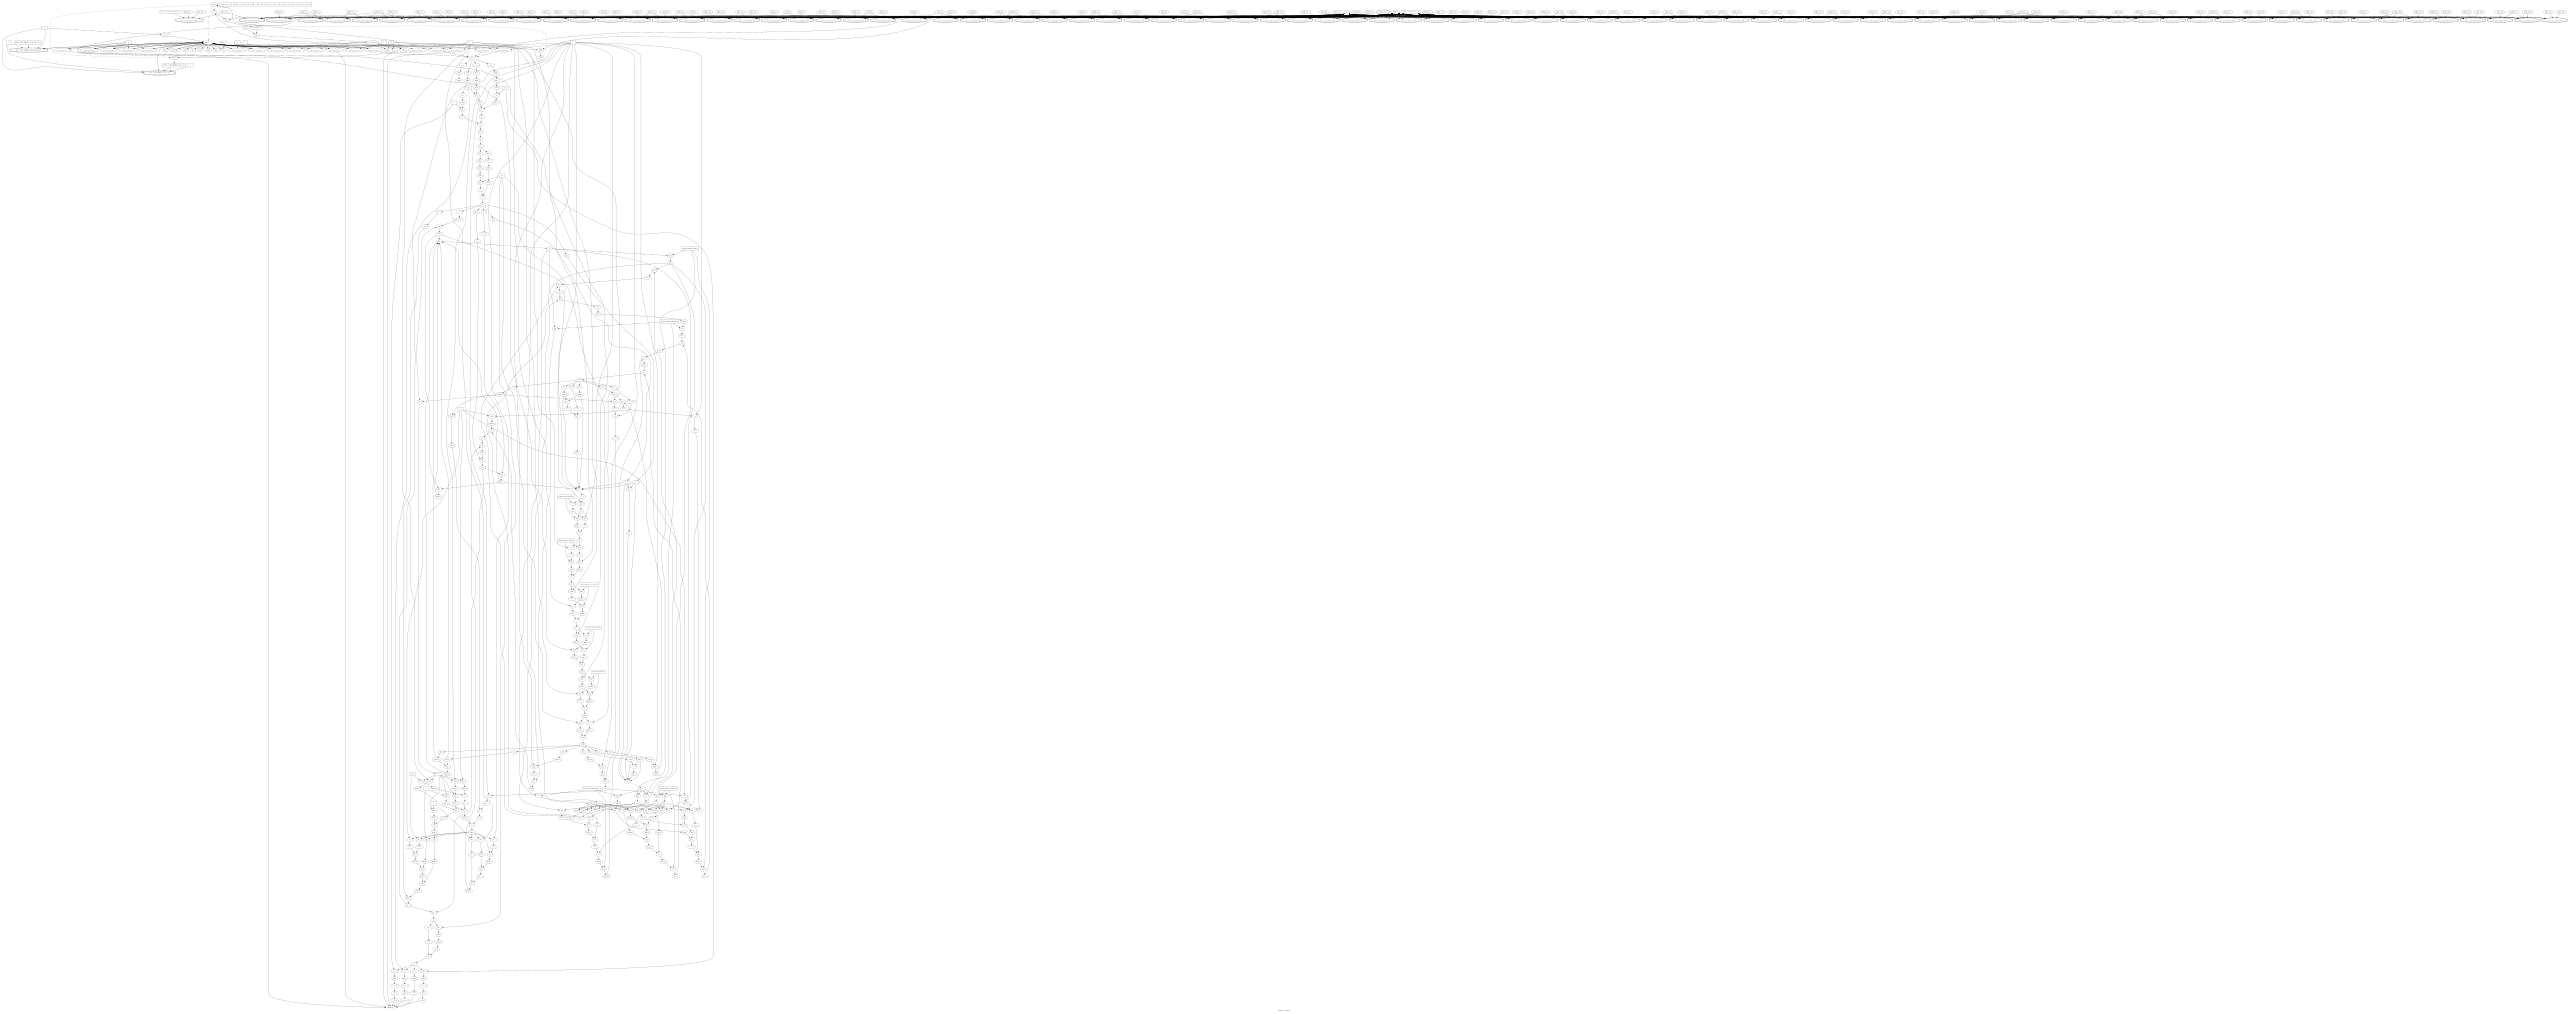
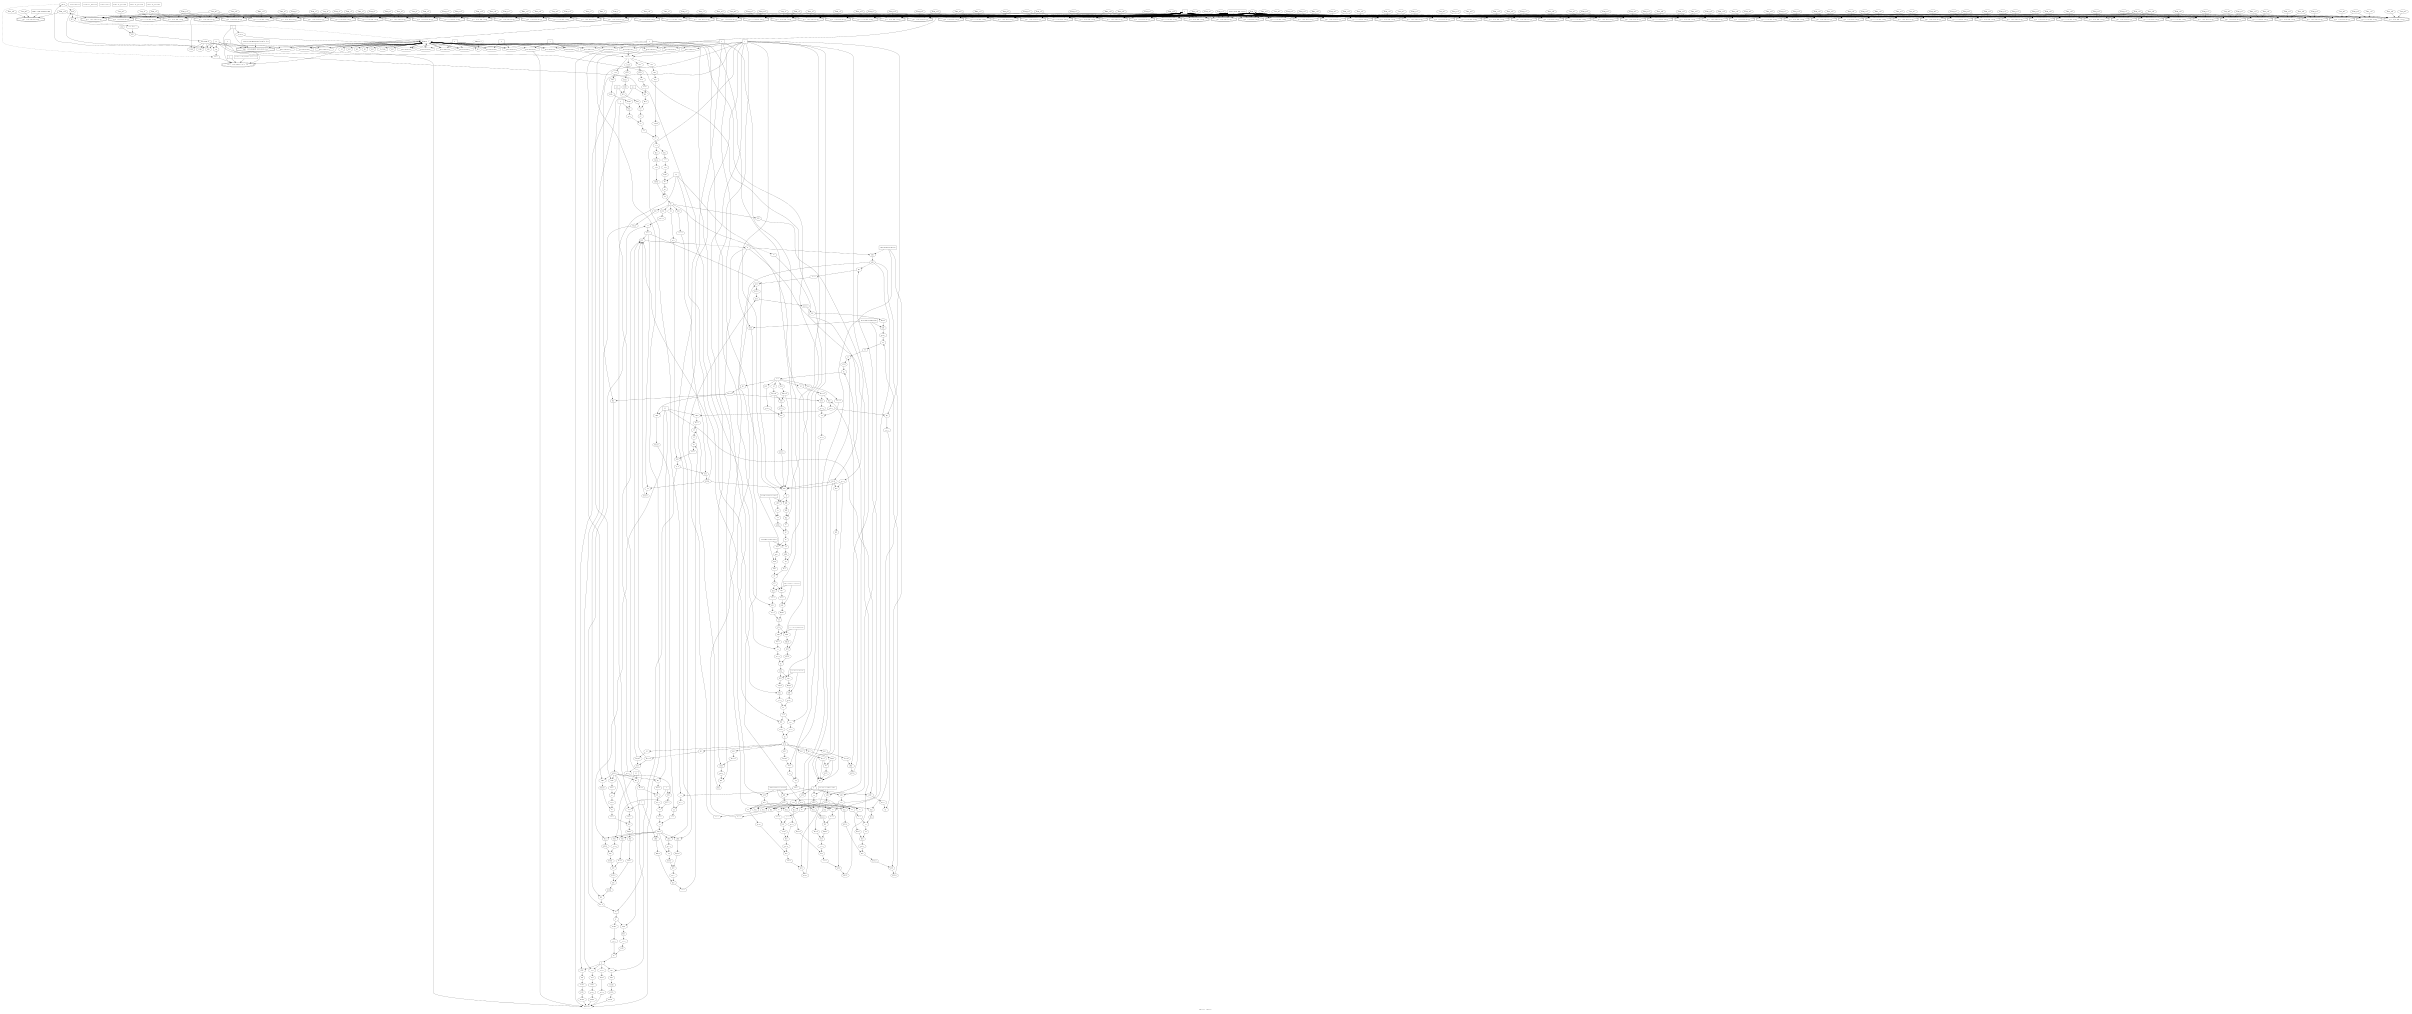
node "node_452": shape doubleoctagon -> ellipse
node "cmp": removed
edge "sub25" -> "Const:llvm.memset.p0i8.i64": now "sub25" -> "Call llvm.memset.p0i8.i64"
node "conv9": added
